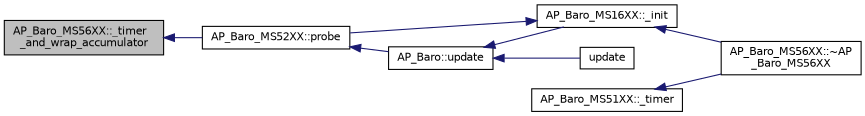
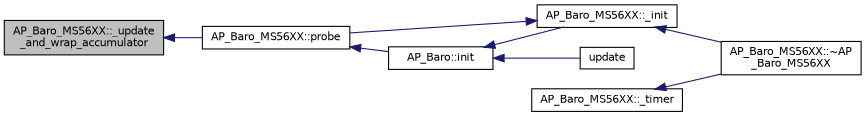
node "AP_Baro_MS16XX::_init": label "AP_Baro_MS16XX::_init" -> "AP_Baro_MS56XX::_init"
node "AP_Baro_MS56XX::_timer _and_wrap_accumulator": label "AP_Baro_MS56XX::_timer _and_wrap_accumulator" -> "AP_Baro_MS56XX::_update _and_wrap_accumulator"
node "AP_Baro_MS52XX::probe": label "AP_Baro_MS52XX::probe" -> "AP_Baro_MS56XX::probe"
node "AP_Baro::update": label "AP_Baro::update" -> "AP_Baro::init"
node "AP_Baro_MS51XX::_timer": label "AP_Baro_MS51XX::_timer" -> "AP_Baro_MS56XX::_timer"
